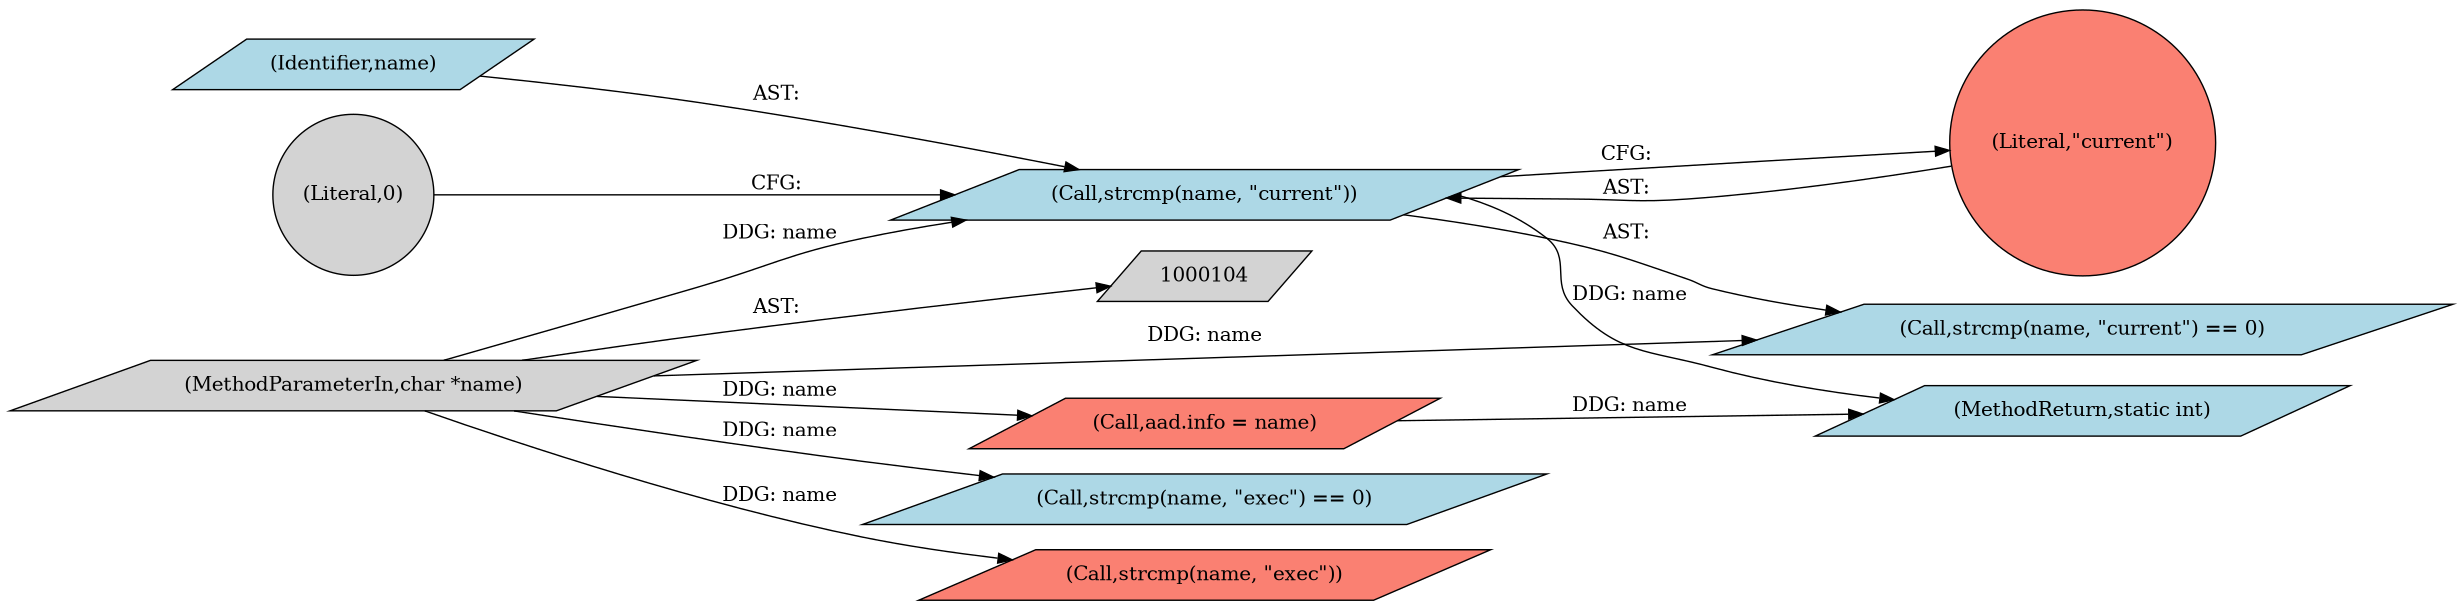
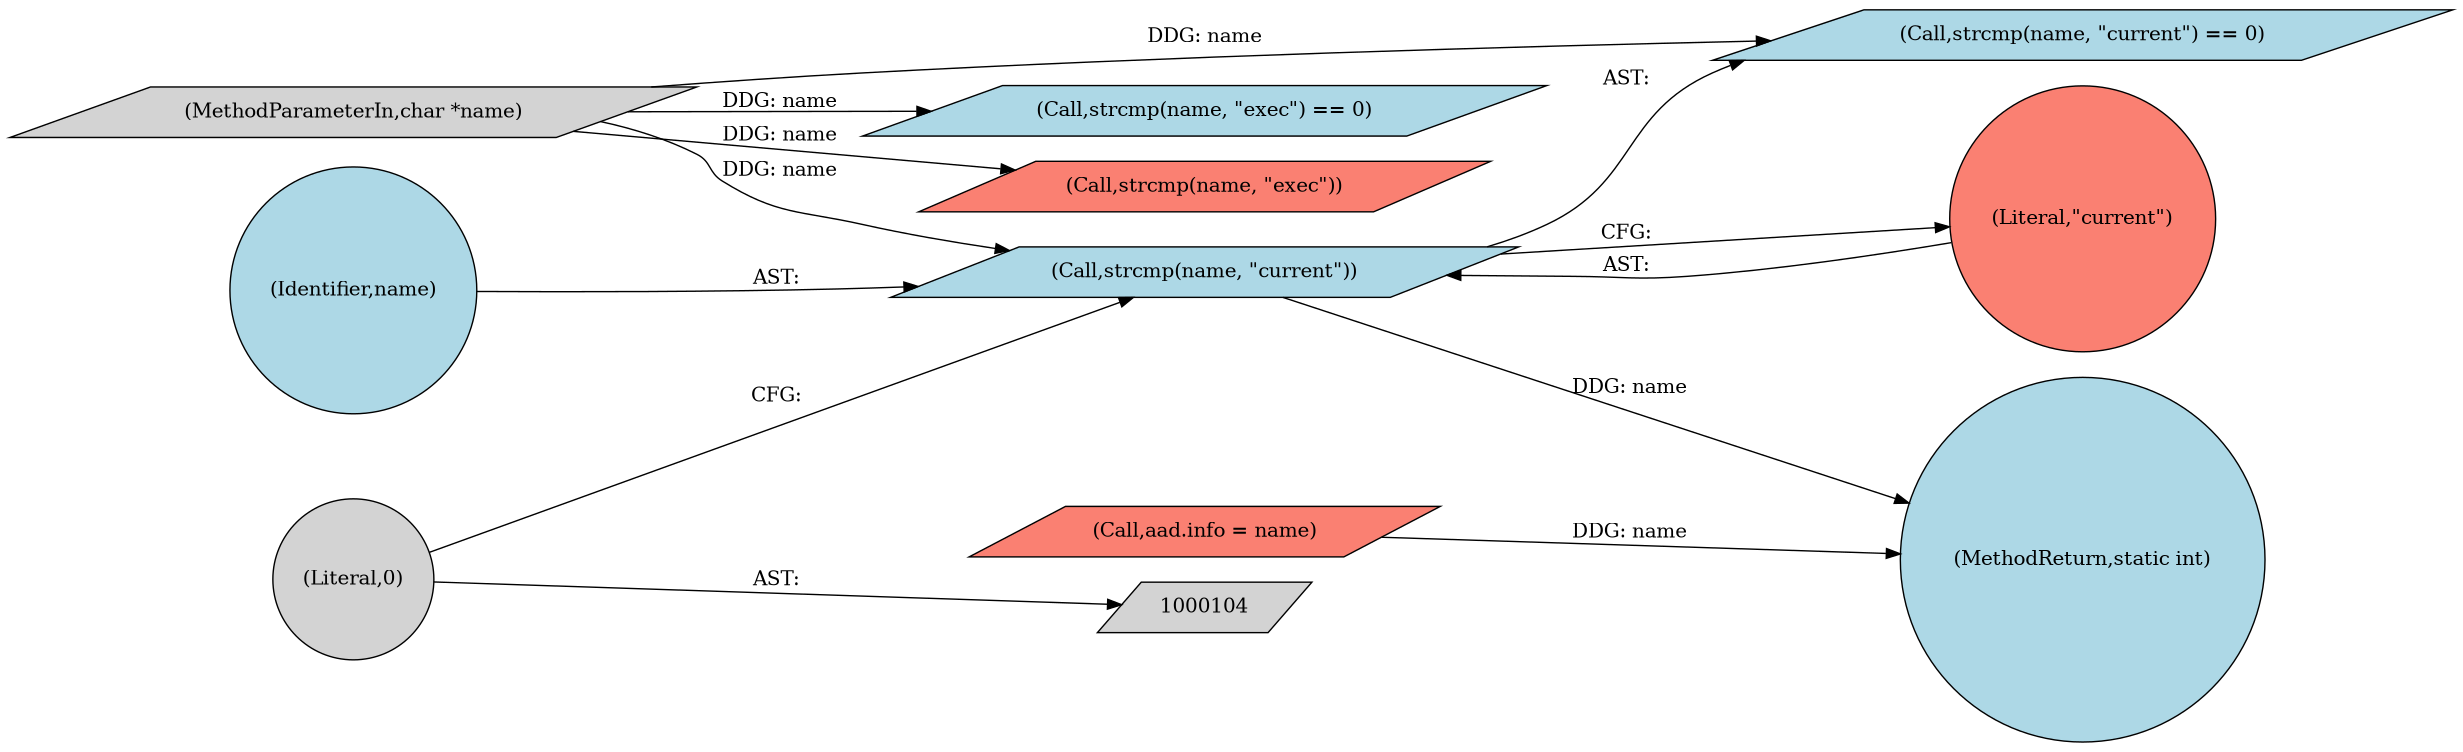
node "(Identifier,name)": shape parallelogram -> circle
edge "(MethodParameterIn,char *name)" -> "1000104": now "(Literal,0)" -> "1000104"
edge "(MethodParameterIn,char *name)" -> "(Call,aad.info = name)": removed, label "DDG: name"
node "(MethodReturn,static int)": shape parallelogram -> circle
